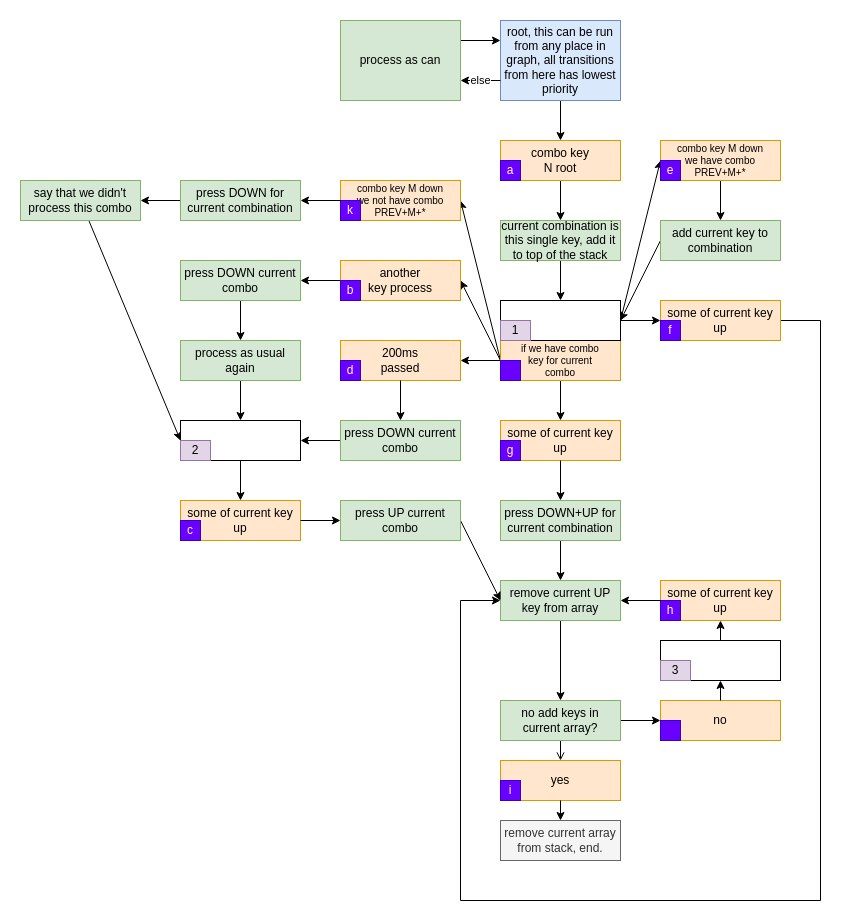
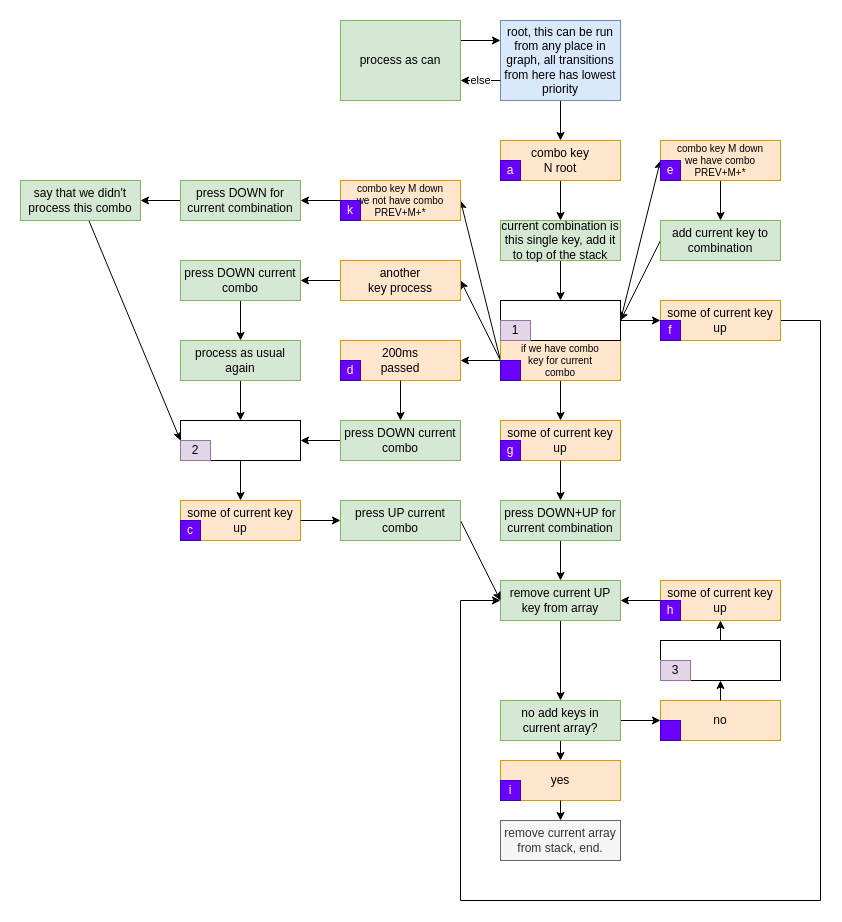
node "b": removed
edge "no add keys in current array?" -> "yes": arrowhead open -> classic
